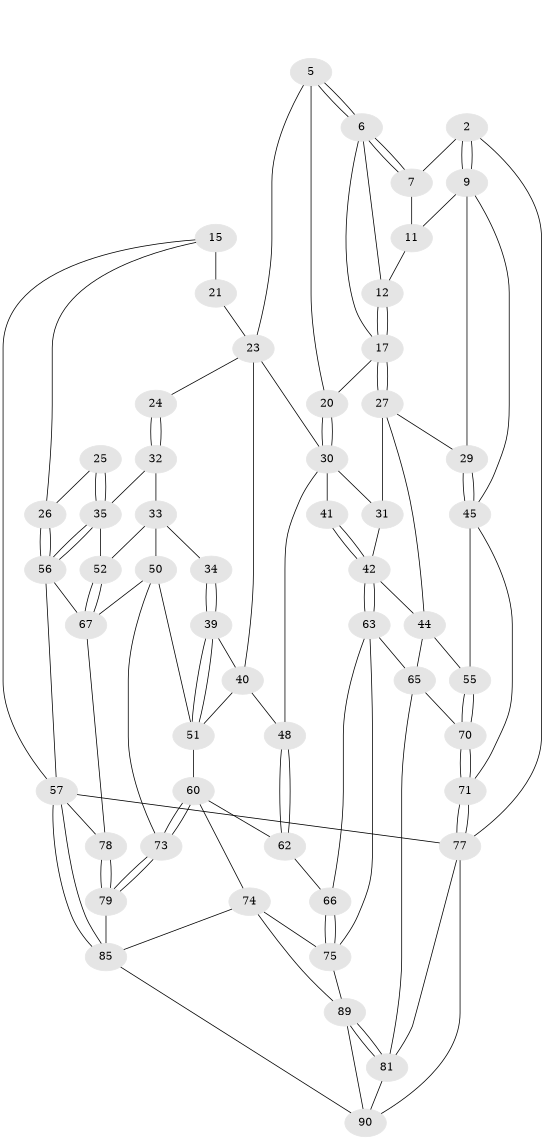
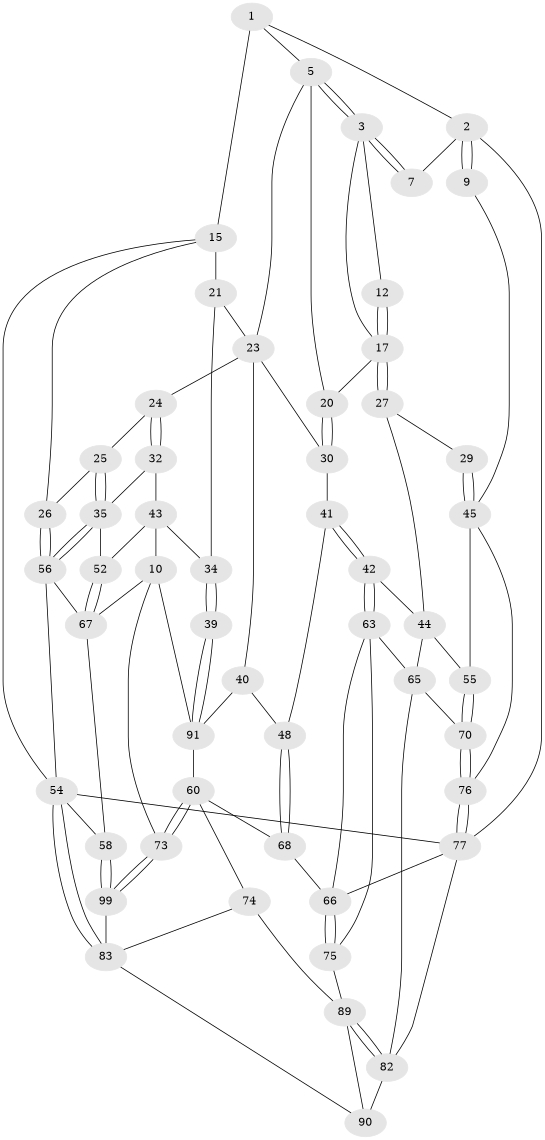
node "1": added
node "6": label "6" -> "3"
node "11": removed
edge "9" -- "29": removed
edge "24" -- "25": added
edge "21" -- "34": added
node "33": label "33" -> "43"
node "31": removed
node "50": label "50" -> "10"
edge "30" -- "48": now "41" -- "48"
edge "39" -- "40": removed
node "51": label "51" -> "91"
node "57": label "57" -> "54"
node "71": label "71" -> "76"
node "78": label "78" -> "58"
node "62": label "62" -> "68"
node "79": label "79" -> "99"
edge "74" -- "75": removed
node "85": label "85" -> "83"
edge "77" -- "90": now "77" -- "66"
node "81": label "81" -> "82"
